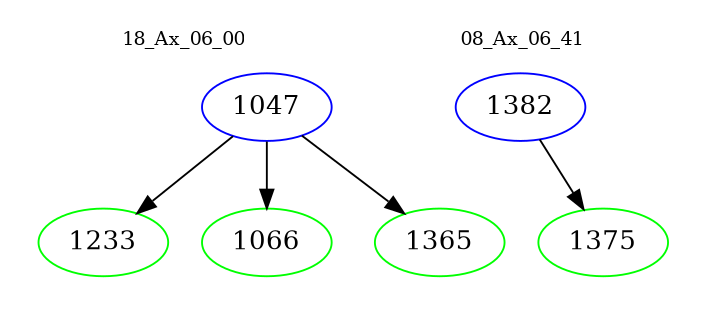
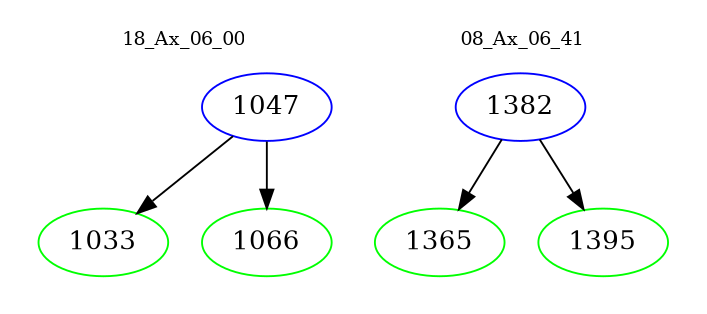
edge "1047" -> "1365": now "1382" -> "1365"
node "1233": label "1233" -> "1033"
node "1375": label "1375" -> "1395"
